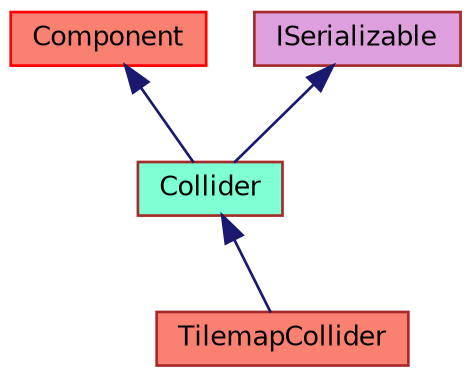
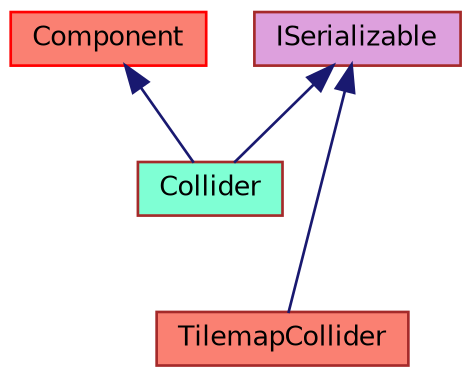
edge "TilemapCollider" -> "Collider": now "TilemapCollider" -> "ISerializable"
